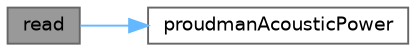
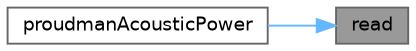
edge "read" -> "proudmanAcousticPower": reversed
